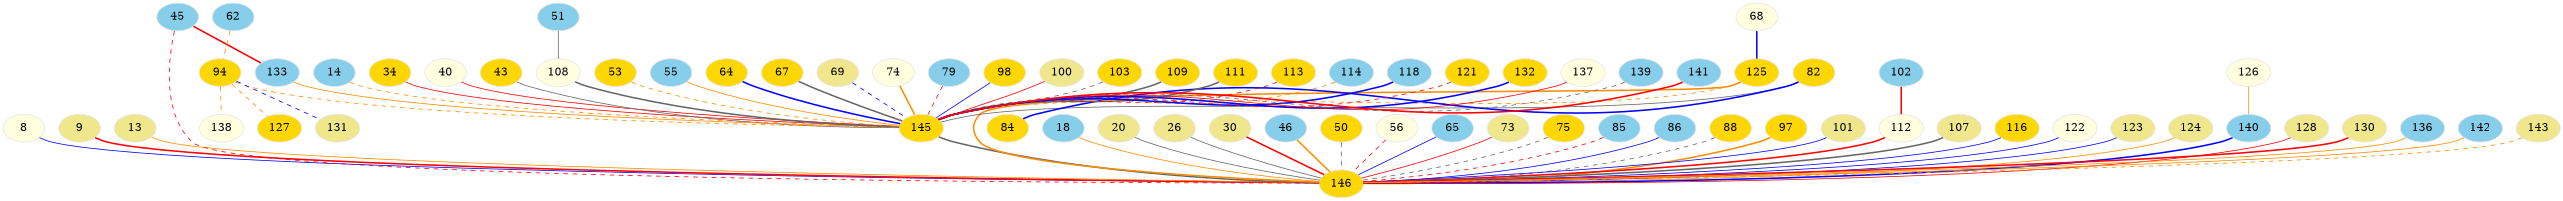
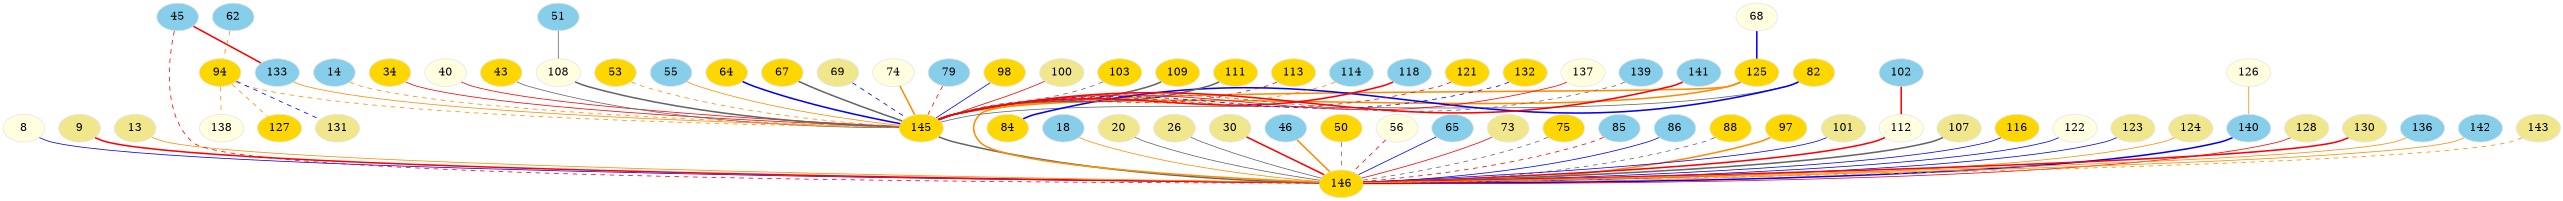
edge "118" -- "145": color blue -> red
edge "125" -- "145": style dashed -> bold
edge "132" -- "145": style bold -> dashed
